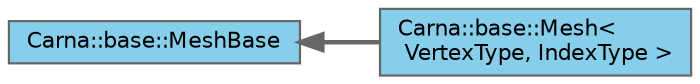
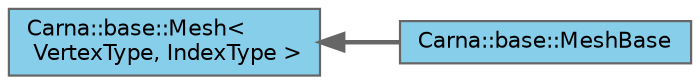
edge "Carna::base::Mesh< VertexType, IndexType >" -> "Carna::base::MeshBase": reversed
